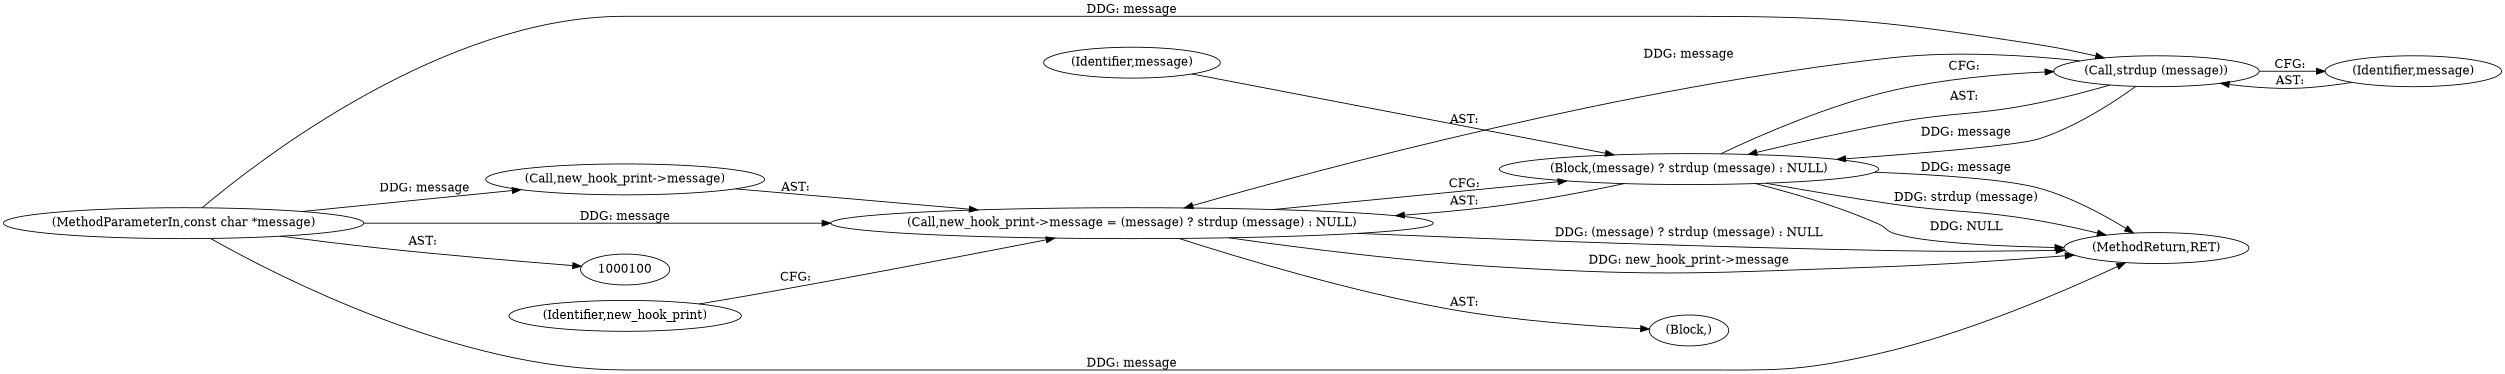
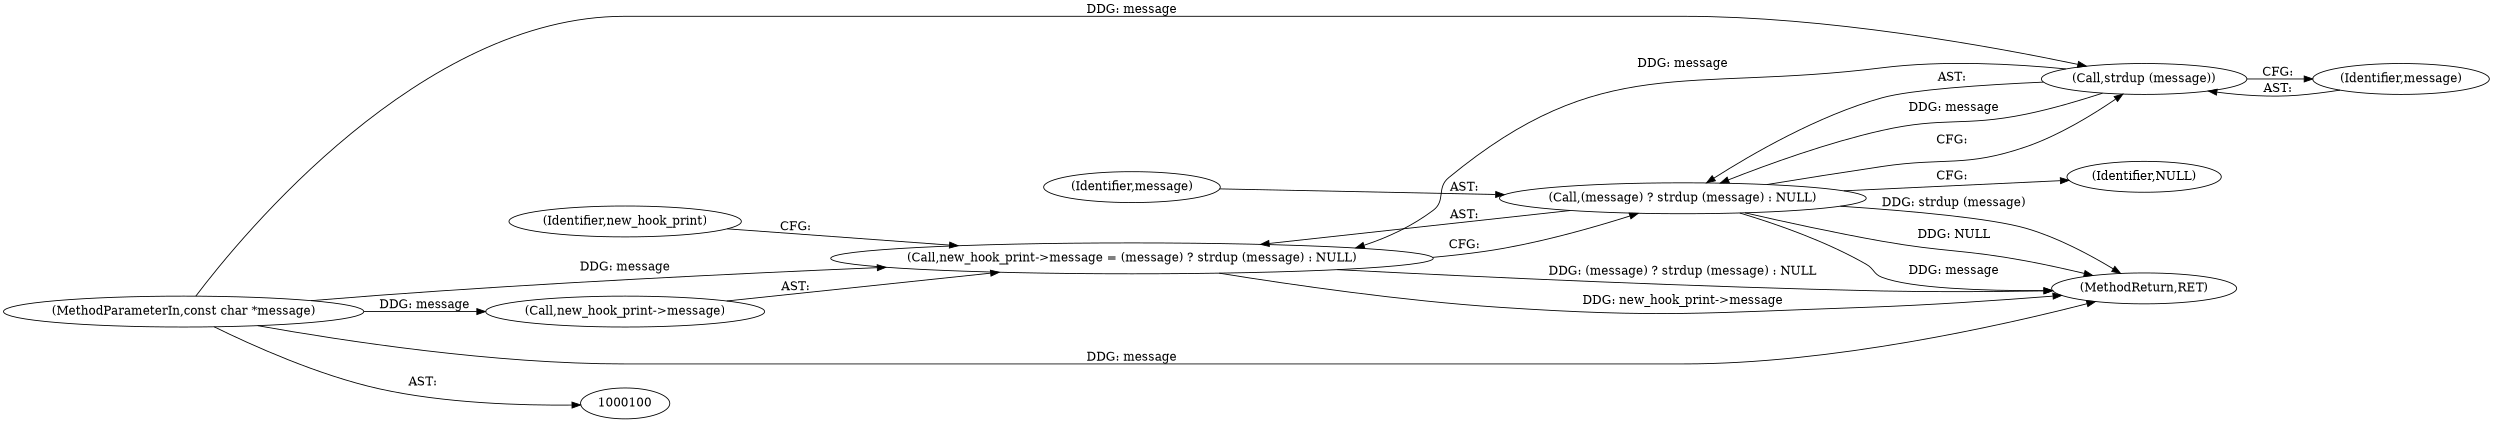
node "(Block,(message) ? strdup (message) : NULL)": label "(Block,(message) ? strdup (message) : NULL)" -> "(Call,(message) ? strdup (message) : NULL)"
node "(Identifier,NULL)": added
node "(Block,)": removed
